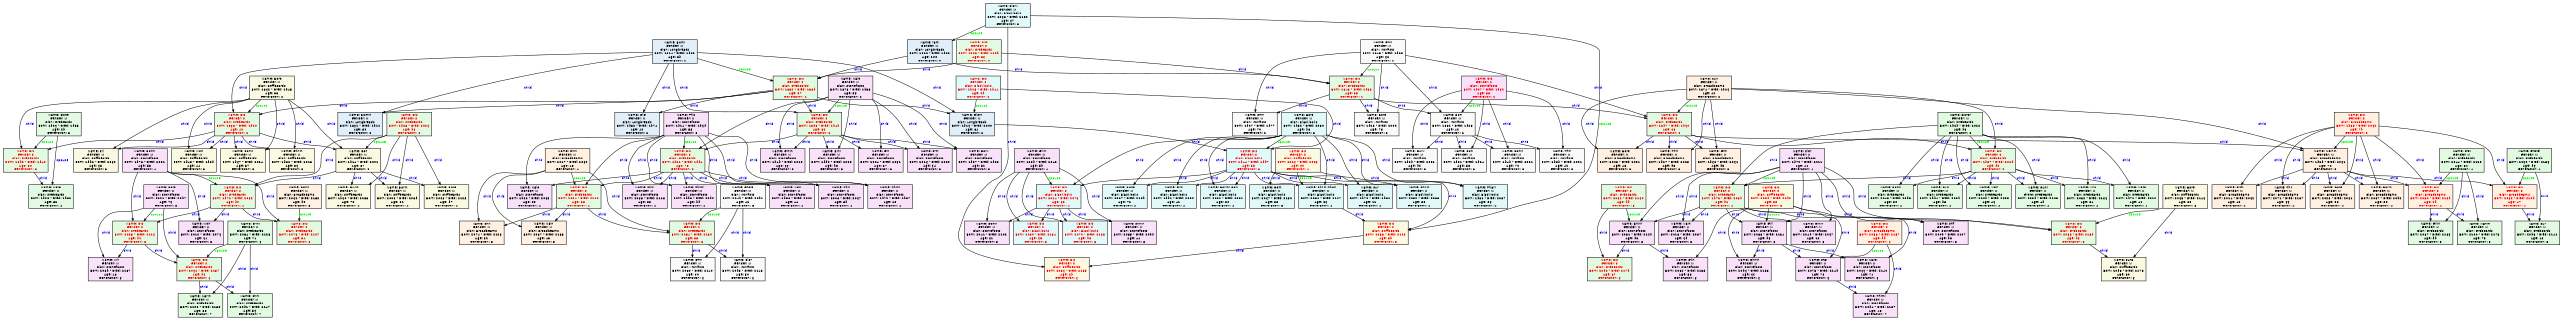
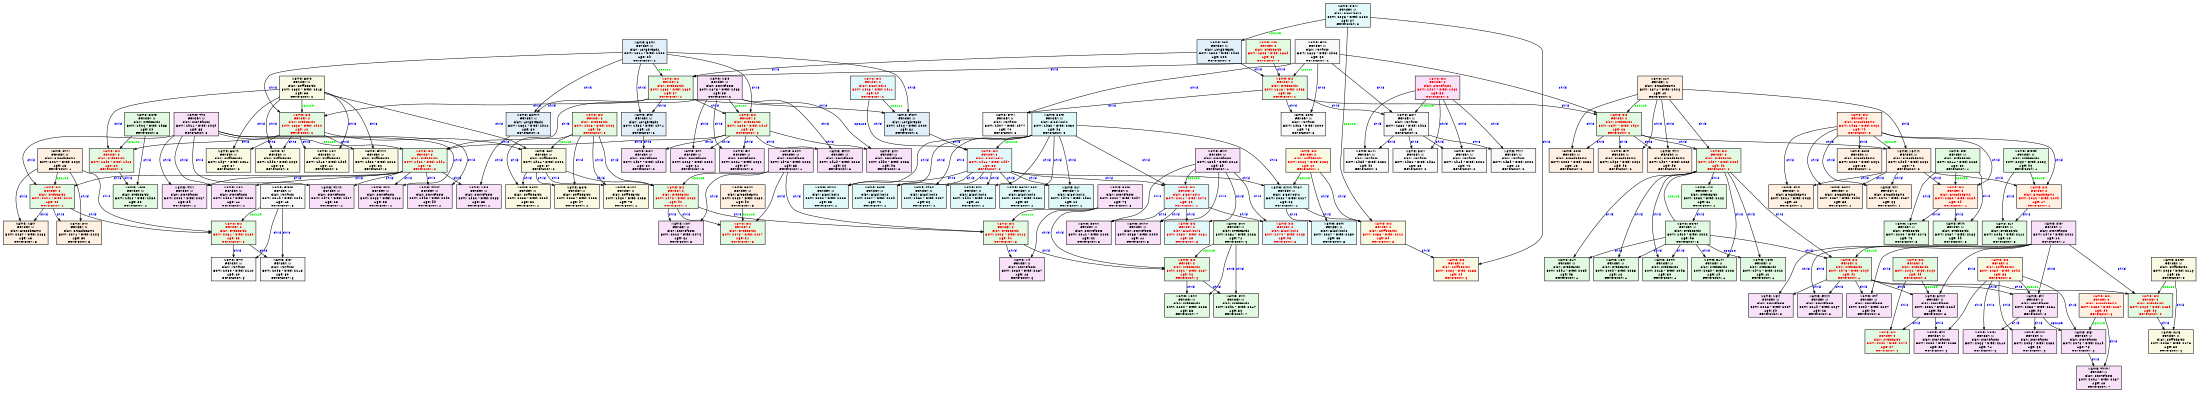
edge "Name: Naló" -> "Name: Dorv": now "Name: Glói" -> "Name: Dorv"
edge "Name: Naló" -> "Name: Bini": label "child" -> "spouse"
edge "Name: Tho" -> "Name: Náló": now "Name: Bomin" -> "Name: Náló"
edge "Name: Dorór" -> "Name: Kílc": reversed
edge "Name: Dorói" -> "Name: Nárá": label "spouse" -> "child"
edge "Name: Dorór" -> "Name: Náró": label "child" -> "spouse"
edge "Name: Náinin" -> "Name: Doró": removed, label "child"
node "Name: Duni": text "Gróró: Firebeards" -> "Clan: Firebeards"
edge "Name: Flinin Thori" -> "Name: Dom": added, label "child"
edge "Name: Glil" -> "Name: Frái": label "child" -> "spouse"
